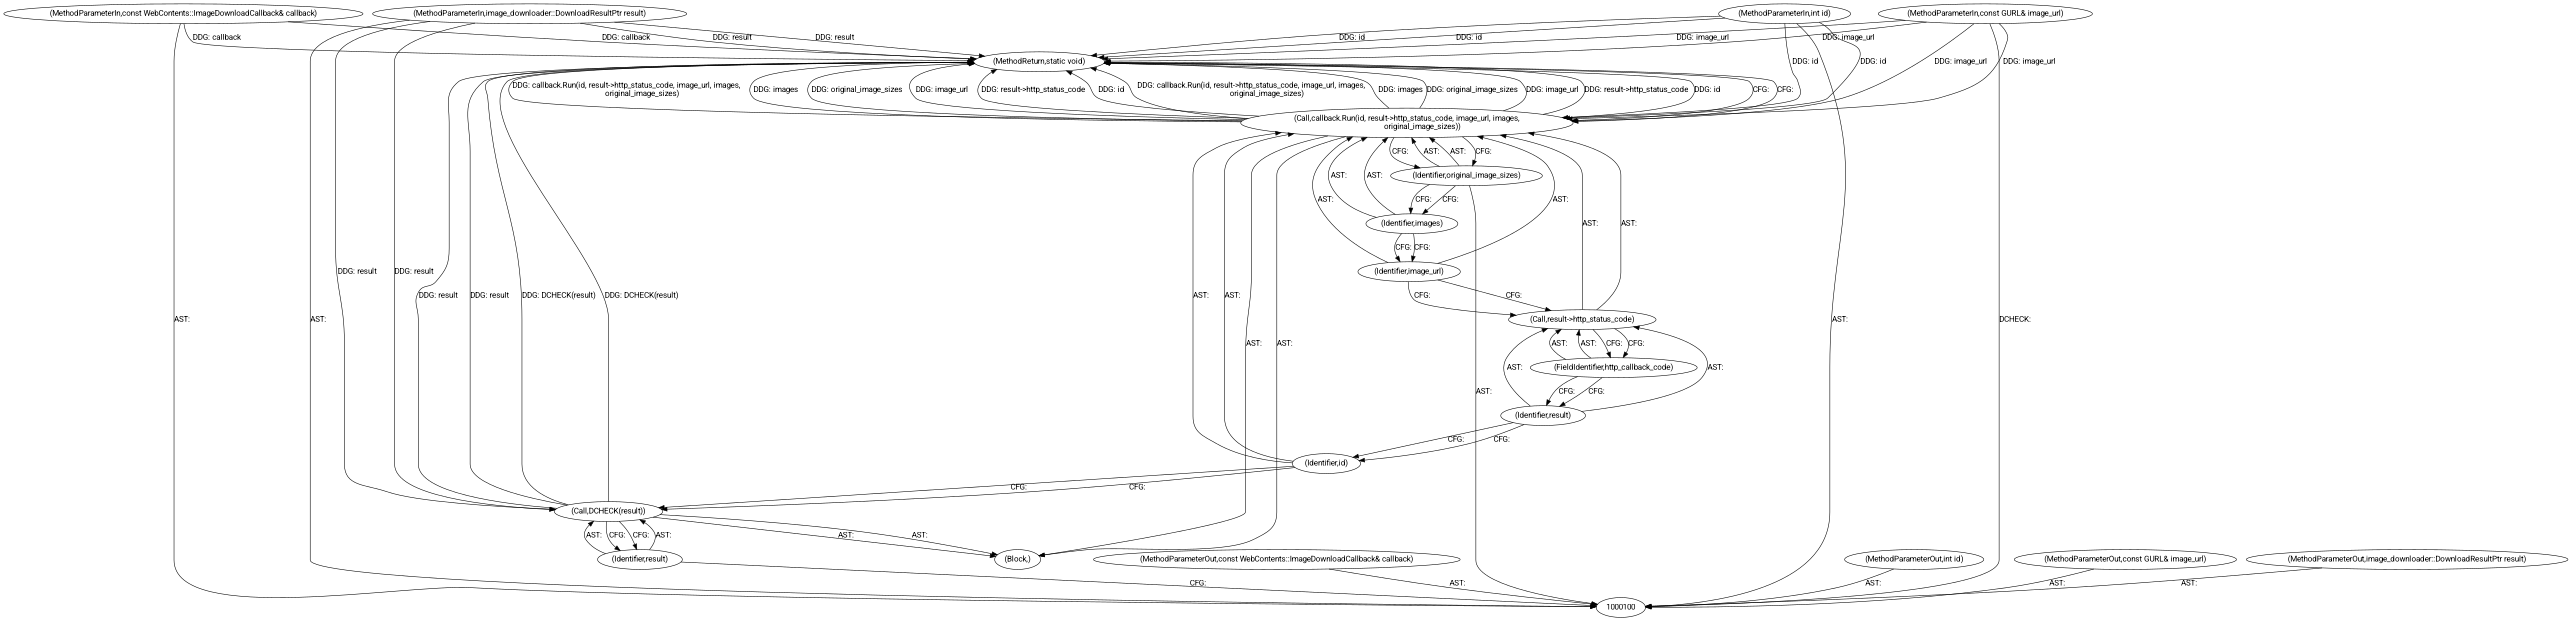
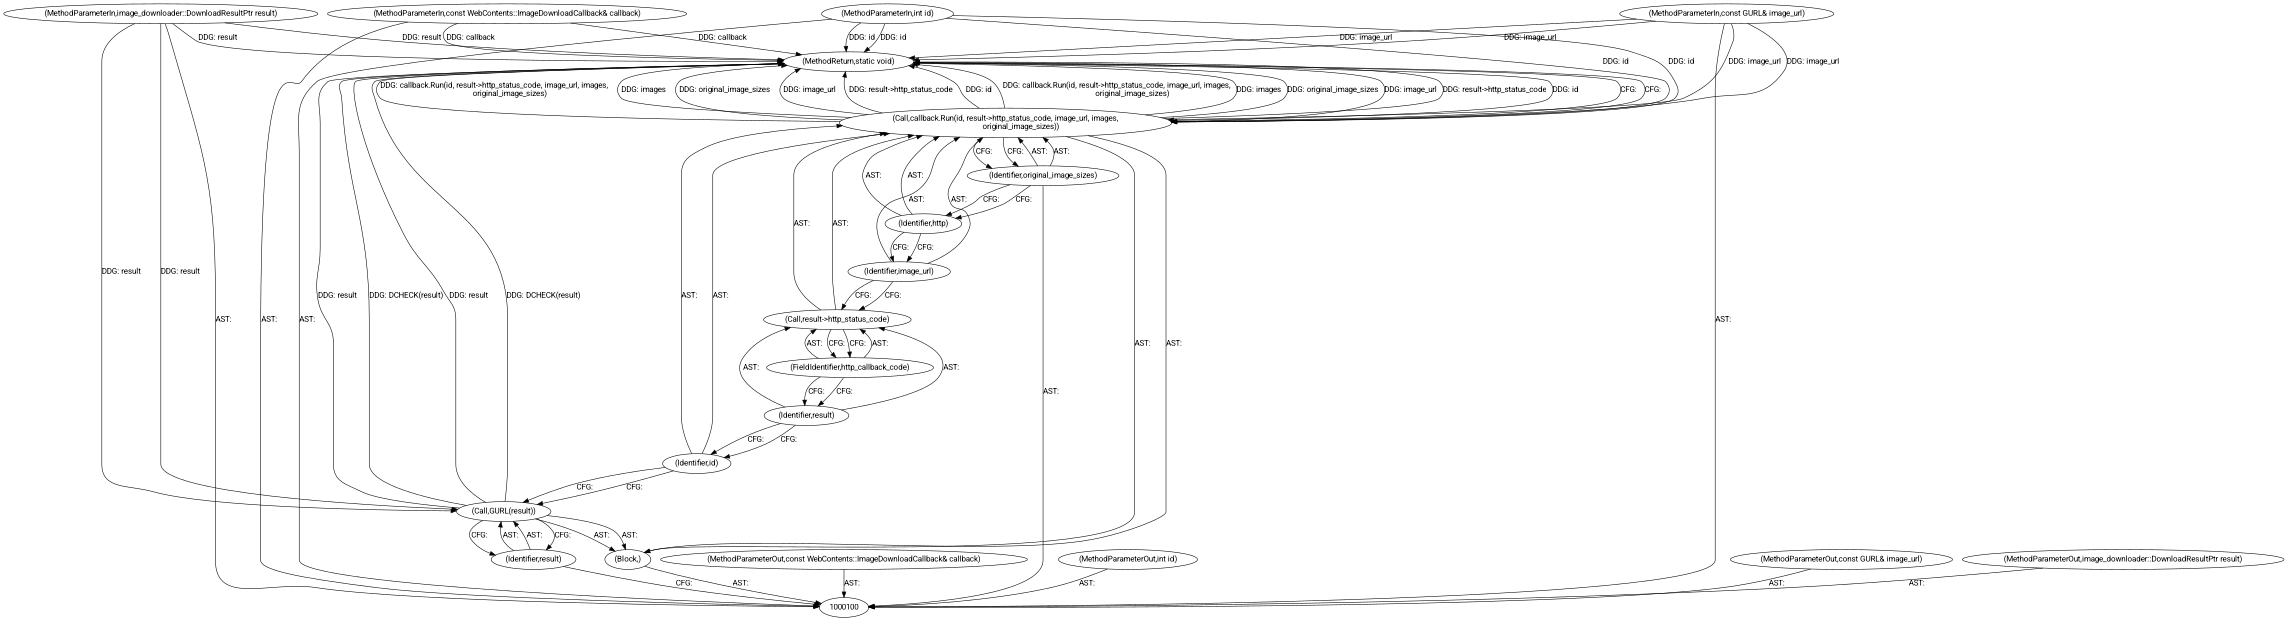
node "(Identifier,images)": label "(Identifier,images)" -> "(Identifier,http)"
edge "(MethodParameterIn,const GURL& image_url)" -> "1000100": label "DCHECK: " -> "AST: "
node "(Call,DCHECK(result))": label "(Call,DCHECK(result))" -> "(Call,GURL(result))"
edge "(Block,)" -> "1000100": added, label "AST:"
